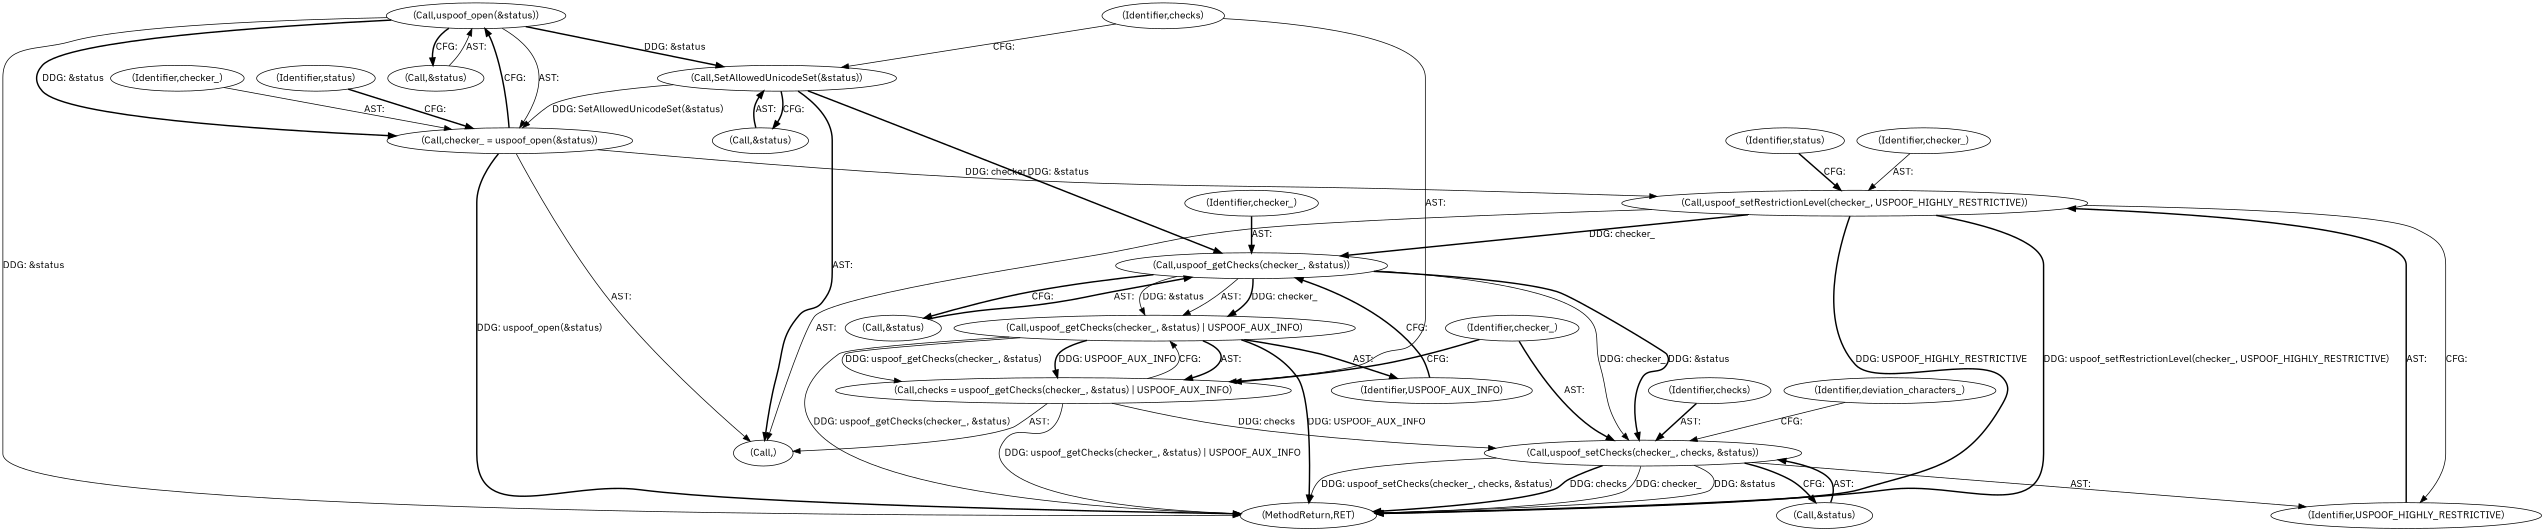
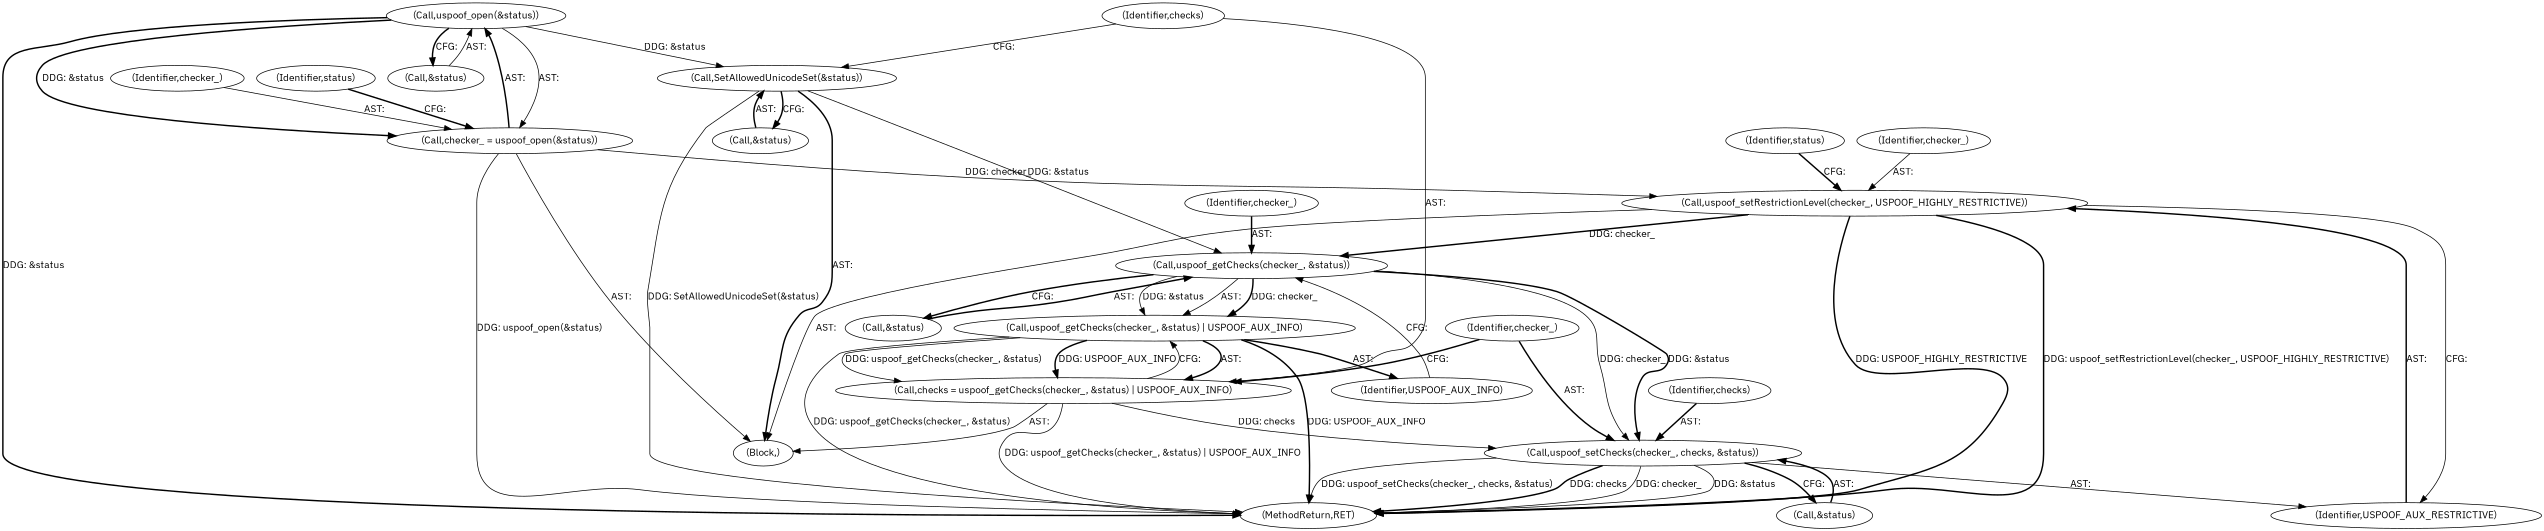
edge "(Call,uspoof_open(&status))" -> "(Call,SetAllowedUnicodeSet(&status))": style bold -> solid
edge "(Call,checker_ = uspoof_open(&status))" -> "(Call,uspoof_open(&status))": label "CFG: " -> "AST: "
edge "(Call,SetAllowedUnicodeSet(&status))" -> "(Call,checker_ = uspoof_open(&status))": now "(Call,SetAllowedUnicodeSet(&status))" -> "(MethodReturn,RET)"
edge "(Call,SetAllowedUnicodeSet(&status))" -> "(Call,uspoof_getChecks(checker_, &status))": style bold -> solid
edge "(Identifier,USPOOF_AUX_INFO)" -> "(Call,uspoof_getChecks(checker_, &status))": style bold -> solid
node "(Identifier,deviation_characters_)": removed
node "(Call,)": label "(Call,)" -> "(Block,)"
edge "(Call,uspoof_open(&status))" -> "(MethodReturn,RET)": style solid -> bold
edge "(Call,checker_ = uspoof_open(&status))" -> "(MethodReturn,RET)": style bold -> solid
node "(Identifier,USPOOF_HIGHLY_RESTRICTIVE)": label "(Identifier,USPOOF_HIGHLY_RESTRICTIVE)" -> "(Identifier,USPOOF_AUX_RESTRICTIVE)"
